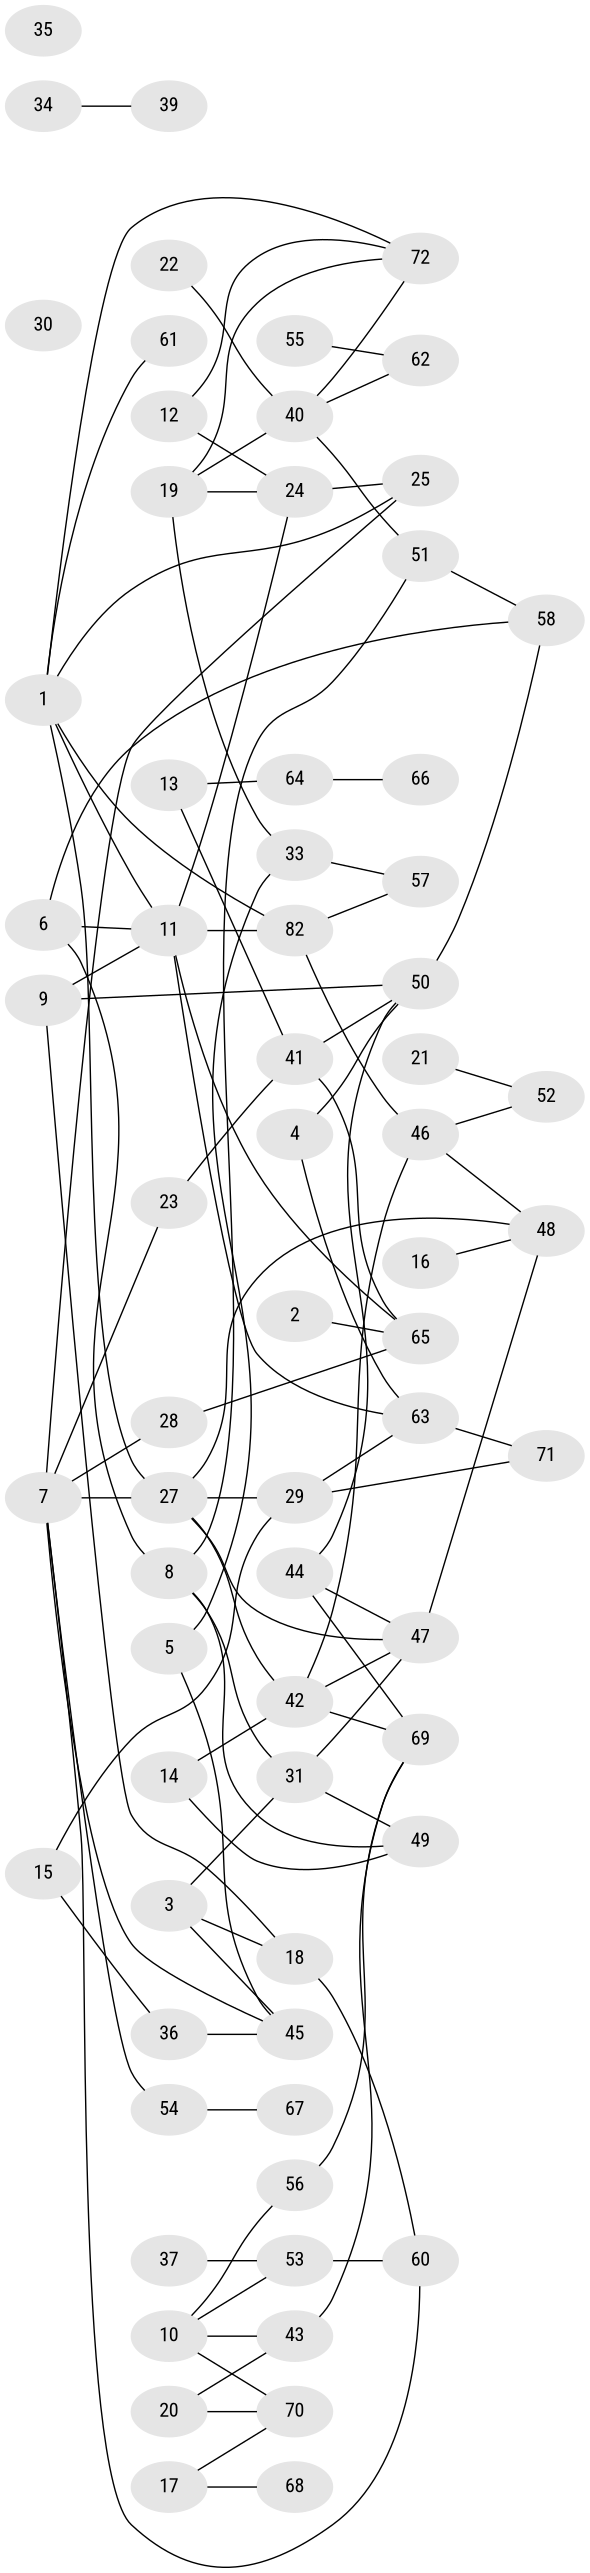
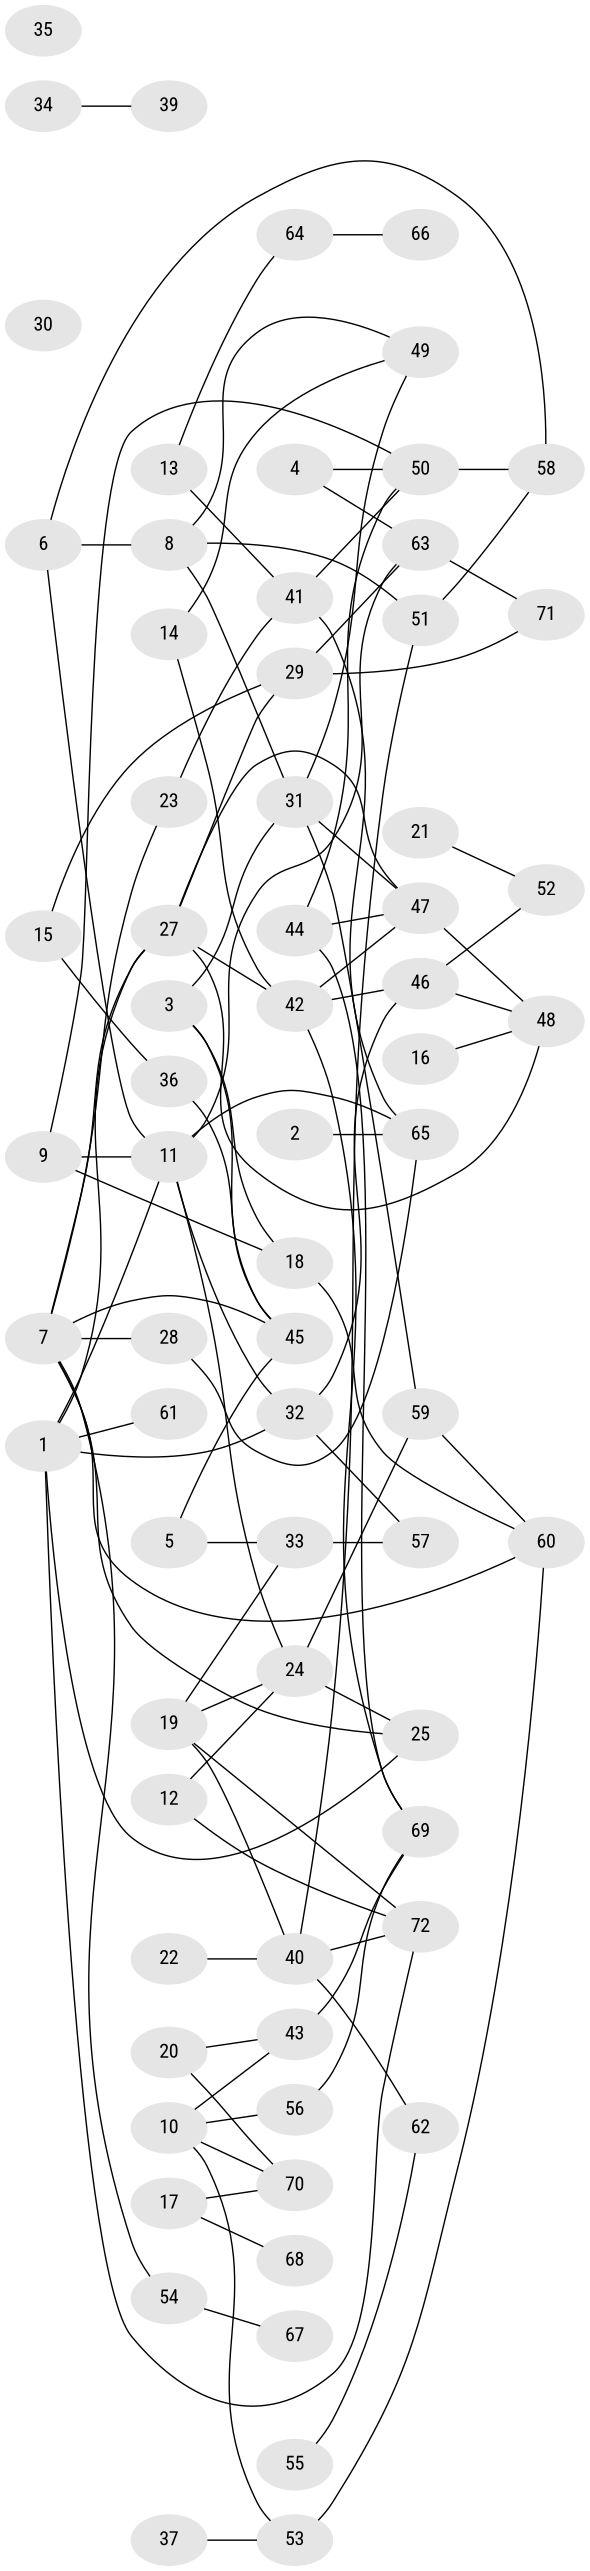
node "82": label "82" -> "32"
node "59": added
